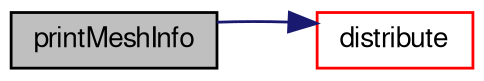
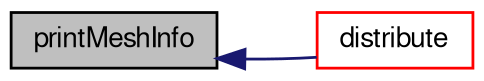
edge "printMeshInfo" -> "distribute": reversed
